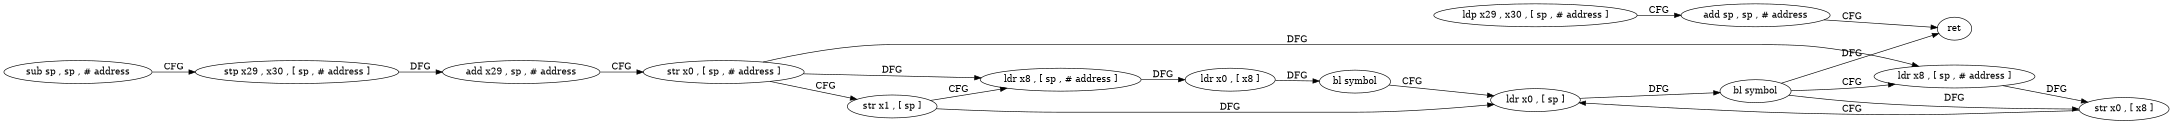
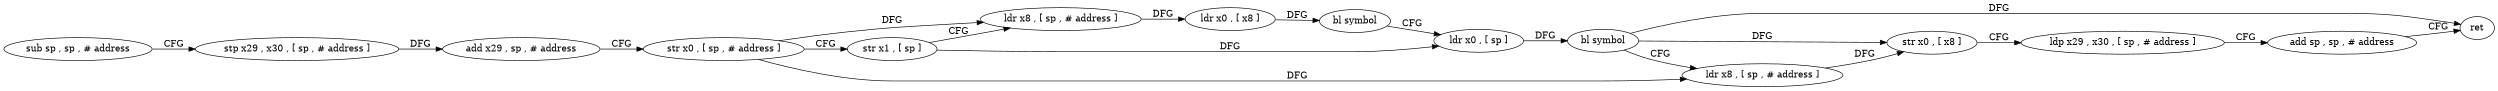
edge "str x0 , [ x8 ]" -> "ldr x0 , [ sp ]": now "str x0 , [ x8 ]" -> "ldp x29 , x30 , [ sp , # address ]"
